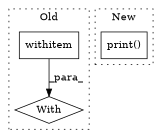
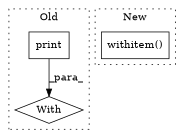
node "withitem": label "withitem" -> "print"
node "print()": label "print()" -> "withitem()"
